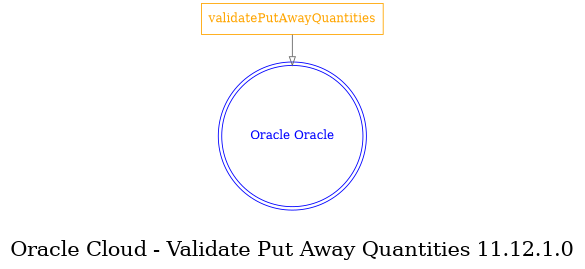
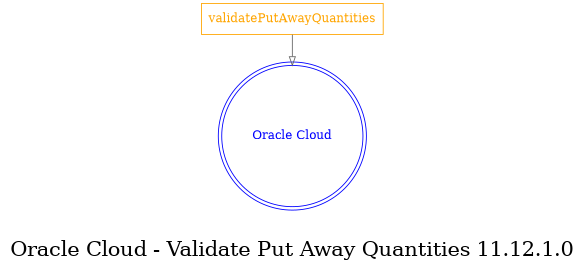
node "Oracle Oracle": label "Oracle Oracle" -> "Oracle Cloud"
